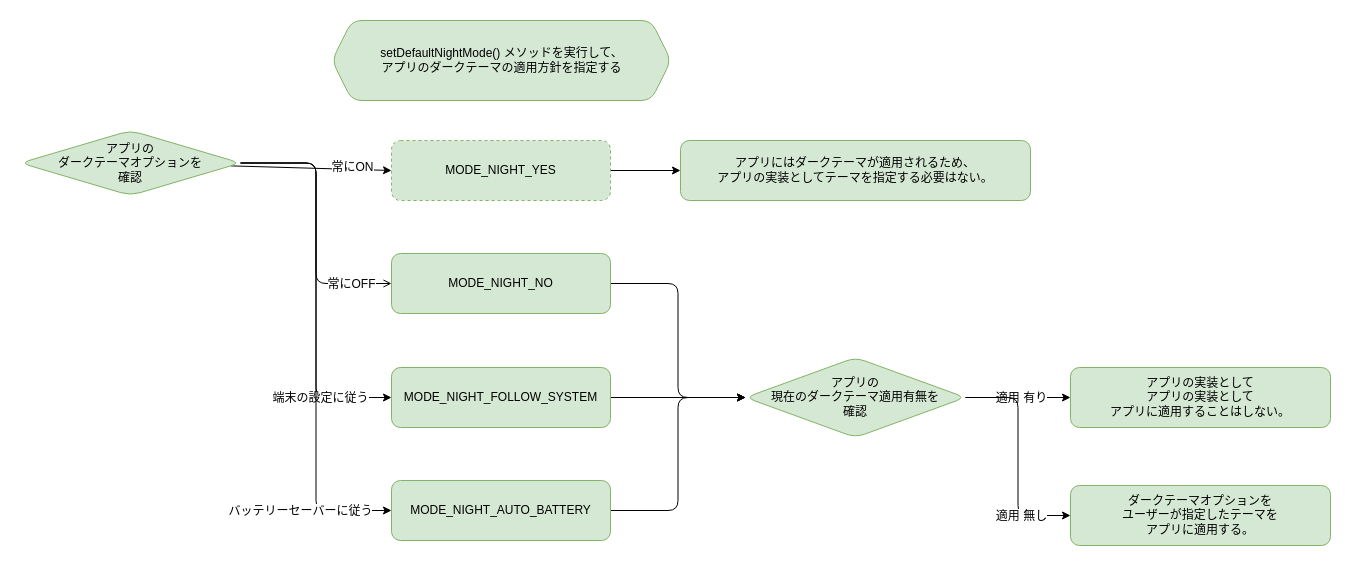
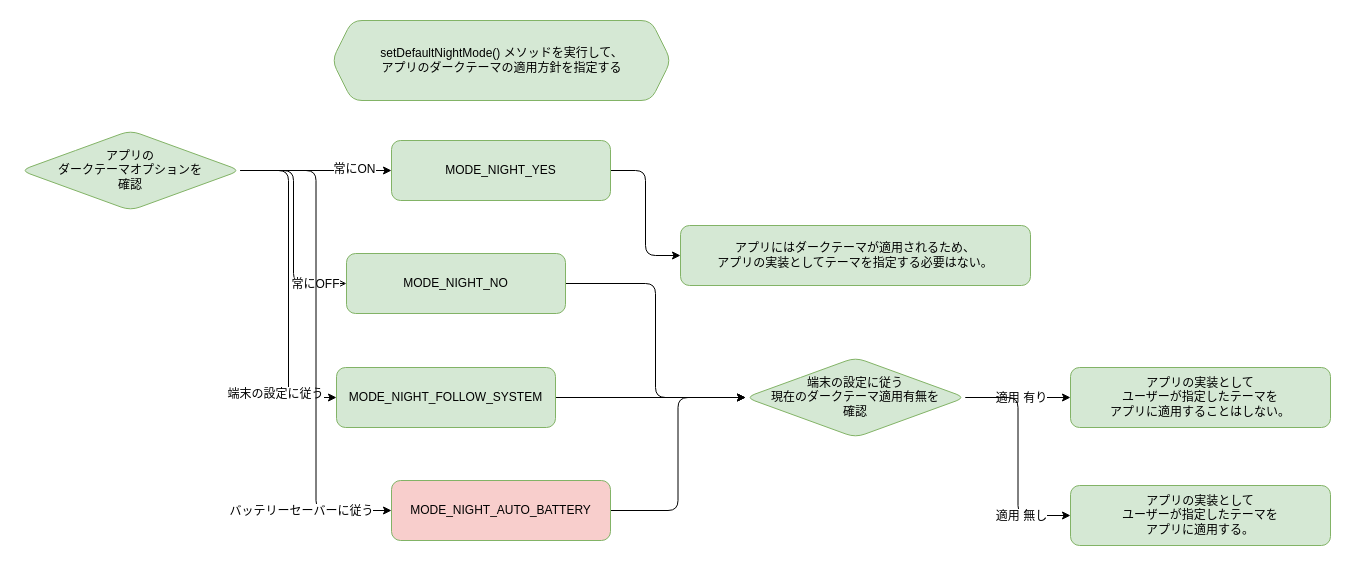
node "アプリの ダークテーマオプションを 確認": size 220x65 -> 220x80
node "MODE_NIGHT_YES": style dashed -> solid
node "アプリにはダークテーマが適用されるため、 アプリの実装としてテーマを指定する必要はない。": moved (856, 171) -> (856, 256)
node "MODE_NIGHT_NO": moved (501, 284) -> (456, 284)
node "MODE_NIGHT_FOLLOW_SYSTEM": moved (501, 398) -> (446, 398)
node "アプリの 現在のダークテーマ適用有無を 確認": label "アプリの 現在のダークテーマ適用有無を 確認" -> "端末の設定に従う 現在のダークテーマ適用有無を 確認"
node "アプリの実装としてアプリの実装として アプリに適用することはしない。": label "アプリの実装としてアプリの実装として アプリに適用することはしない。" -> "アプリの実装としてユーザーが指定したテーマを アプリに適用することはしない。"
node "MODE_NIGHT_AUTO_BATTERY": fillcolor #d5e8d4 -> #f8cecc
node "ダークテーマオプションを ユーザーが指定したテーマを アプリに適用する。": label "ダークテーマオプションを ユーザーが指定したテーマを アプリに適用する。" -> "アプリの実装として ユーザーが指定したテーマを アプリに適用する。"
